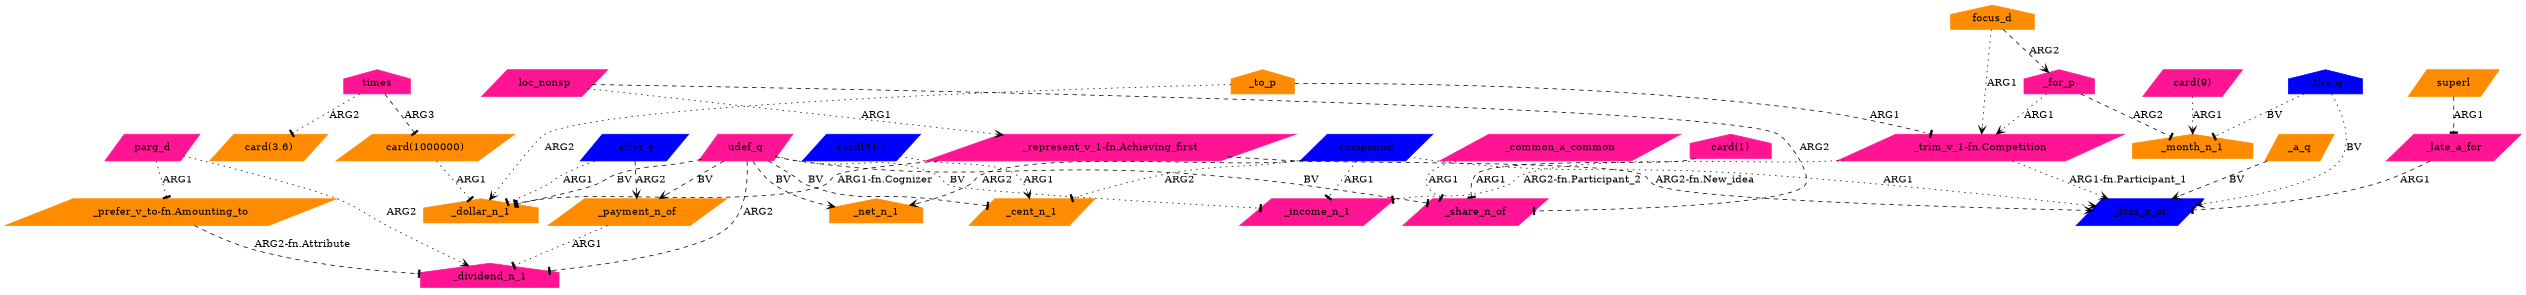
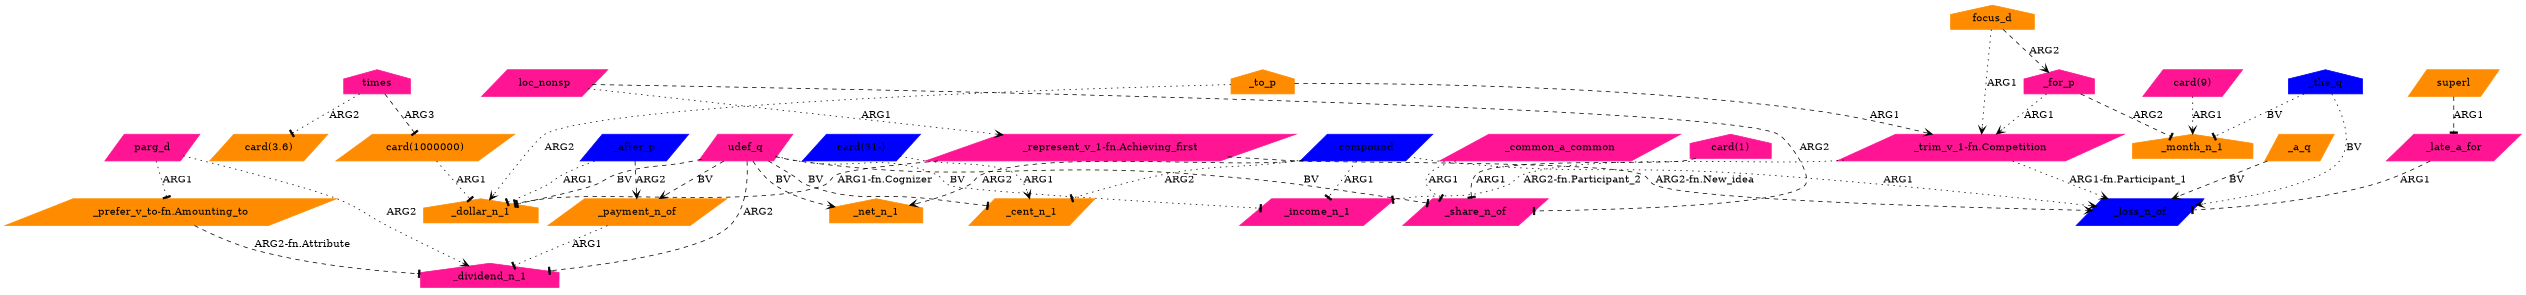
edge "_to_p" -> "_trim_v_1-fn.Competition": arrowhead tee -> vee
